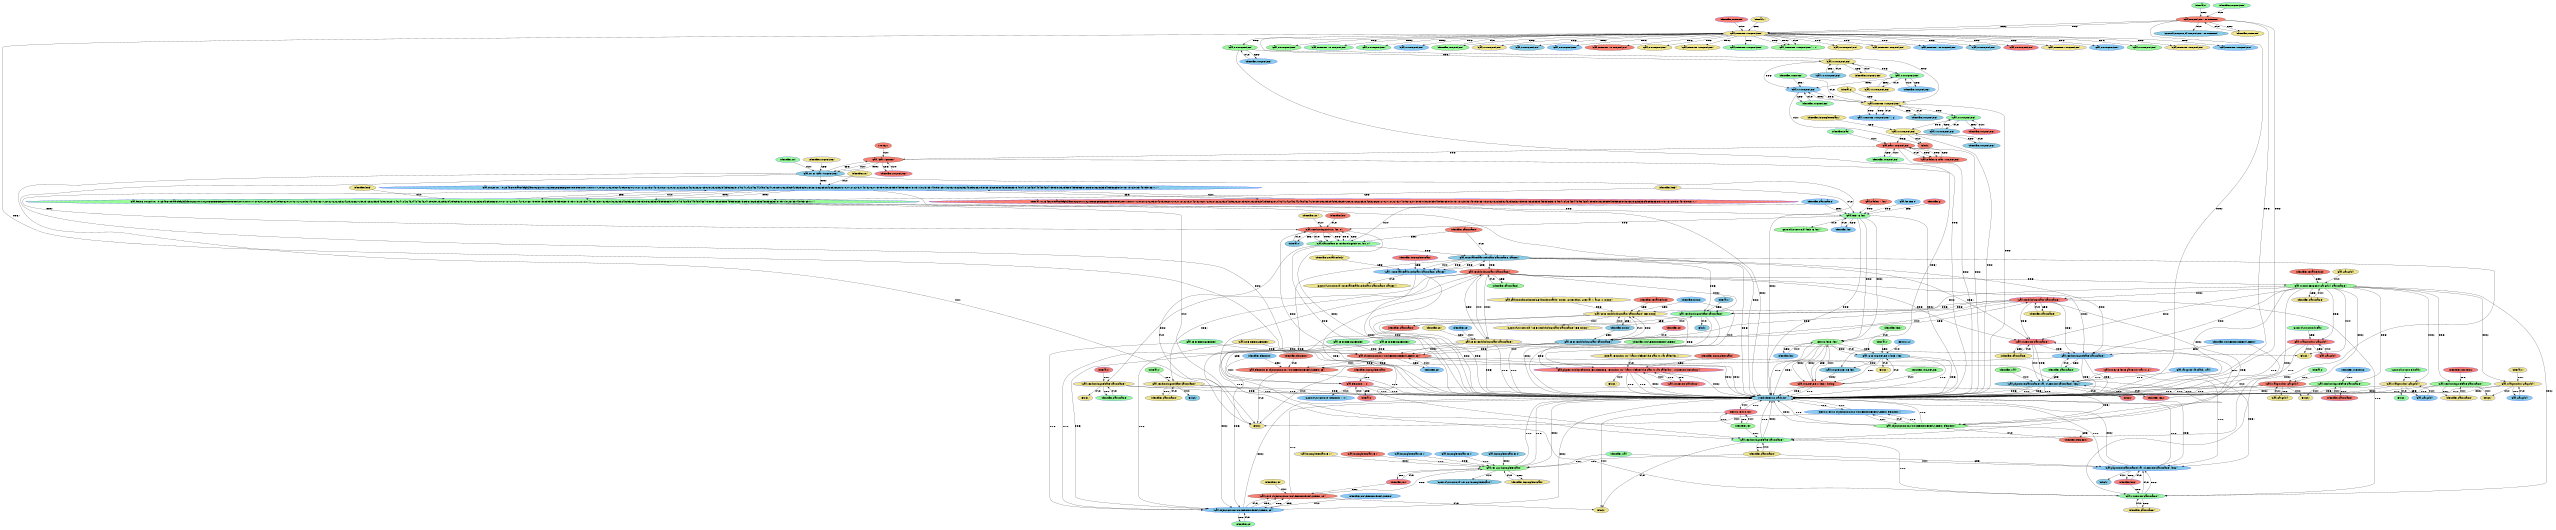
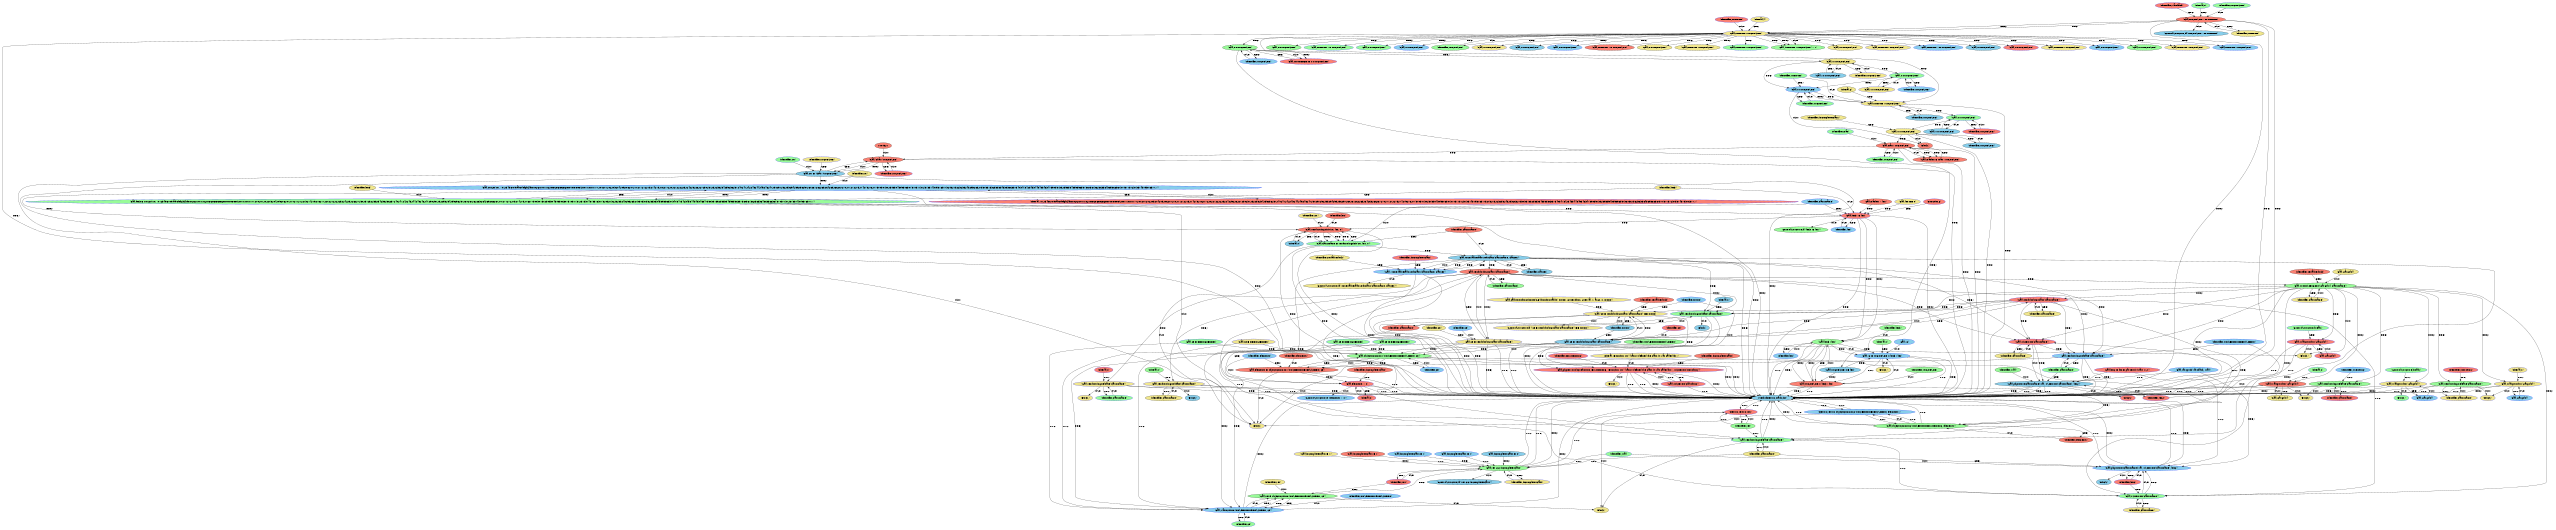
node "(Identifier,var_hash)": added
node "(Literal,7)": label "(Literal,7)" -> "(Literal,4)"
node "(Call,YYMARKER = ++YYCURSOR)": added
node "(Call,(YYLIMIT - YYCURSOR) < 2)": removed
node "(Call,(char*)ENTRY)": label "(Call,(char*)ENTRY)" -> "(Call,(char*)YYCURSOR)"
node "(Call,len == 0)": fillcolor skyblue -> khaki
node "(Identifier,p)": label "(Identifier,p)" -> "(Function,p)"
node "(Call,len3 != len)": fillcolor palegreen -> salmon
node "(Identifier,classes)": added
node "(Return,len3 - len)": label "(Return,len3 - len)" -> "(Call,len3 - len)"
node "(Return,*p)": label "(Return,*p)" -> "(Call,*p)"
node "(Call,object_common1(UNSERIALIZE_PASSTHRU, ce))": fillcolor salmon -> palegreen
node "(Identifier,E_WARNING)": added
node "(Call,*p = YYCURSOR + len3 - len)": color black -> blue
edge "(Call,elements = object_common1(UNSERIALIZE_PASSTHRU, ce))" -> "(Call,object_common1(UNSERIALIZE_PASSTHRU, ce))": added, label "CFG:"
edge "(Call,*p = YYCURSOR + len3 - len)" -> "(Call,YYCURSOR += len)": reversed
node "(Call,store2 = len = parse_uiv(start + 2))": label "(Call,store2 = len = parse_uiv(start + 2))" -> "(Call,len2 = len = parse_uiv(start + 2))"
edge "(Call,elements = object_common1(UNSERIALIZE_PASSTHRU, ce))" -> "(Call,elements < 0)": added, label "DDG:"
node "(Call,YYCURSOR + len3 - lookup)": label "(Call,YYCURSOR + len3 - lookup)" -> "(Call,YYCURSOR + len3 - len)"
edge "(Call,ret = object_custom(UNSERIALIZE_PASSTHRU, ce))" -> "(MethodReturn,static int)": now "(Call,Z_STRVAL(char_func))" -> "(MethodReturn,static int)"
edge "(MethodReturn,static int)" -> "(Return,return ret;)": label "AST: " -> "CFG: "
edge "(Call,ret && incomplete_class)" -> "(Return,return ret;)": added, label "DDG:"
node "(Call,object_common2(UNSERIALIZE_PASSTHRU, elements))": label "(Call,object_common2(UNSERIALIZE_PASSTHRU, elements))" -> "(Call,object_common2(UNSERIALIZE_WARNING, elements))"
node "(Call,ret = object_custom(UNSERIALIZE_PASSTHRU, ce))": fillcolor salmon -> palegreen
node "(Call,object_custom(UNSERIALIZE_PASSTHRU, ce))": label "(Call,object_custom(UNSERIALIZE_PASSTHRU, ce))" -> "(Call,was_custom(UNSERIALIZE_PASSTHRU, ce))"
